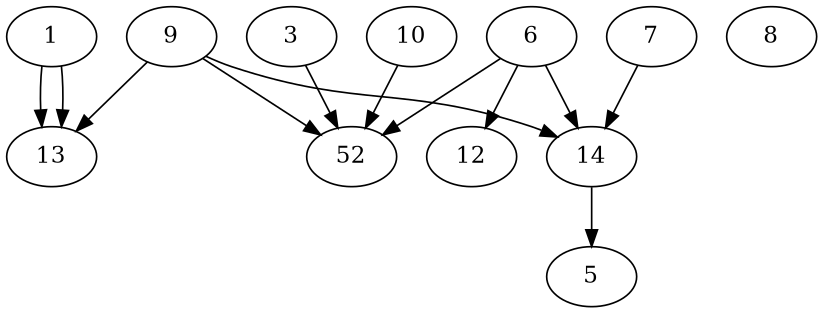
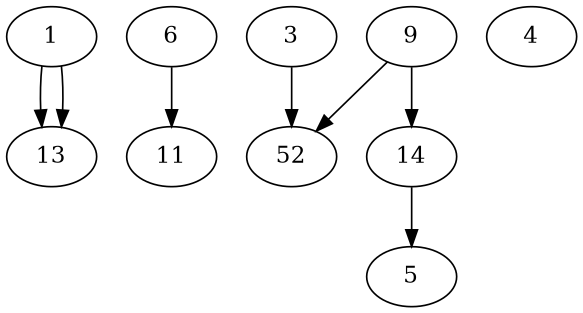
node "10": removed
node "7": removed
node "8": label "8" -> "4"
edge "6" -> "14": removed
edge "9" -> "13": removed
edge "6" -> "52": removed
node "12": label "12" -> "11"
